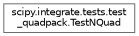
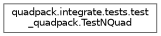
node "scipy.integrate.tests.test _quadpack.TestNQuad": label "scipy.integrate.tests.test _quadpack.TestNQuad" -> "quadpack.integrate.tests.test _quadpack.TestNQuad"
